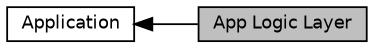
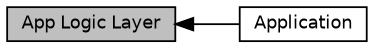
edge "App Logic Layer" -> "Application": reversed
